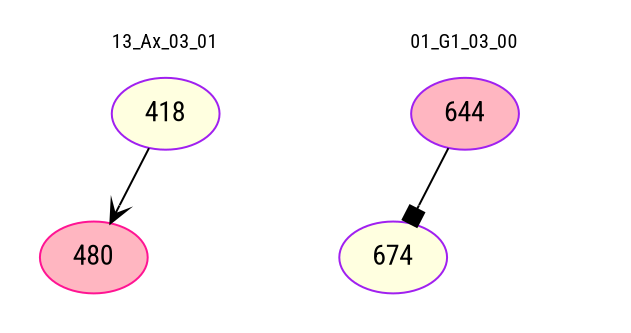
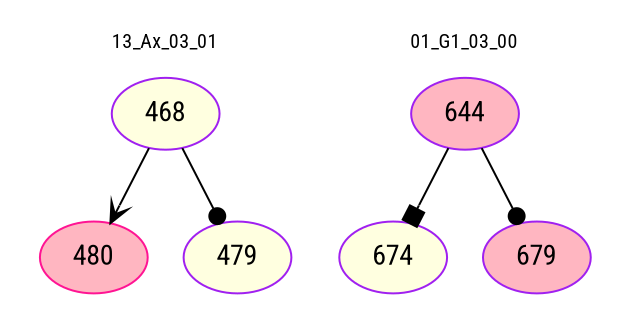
node "418": label "418" -> "468"
node "479": added
node "679": added
